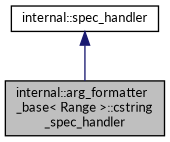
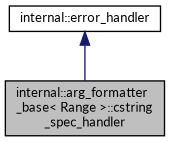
node "internal::spec_handler": label "internal::spec_handler" -> "internal::error_handler"
